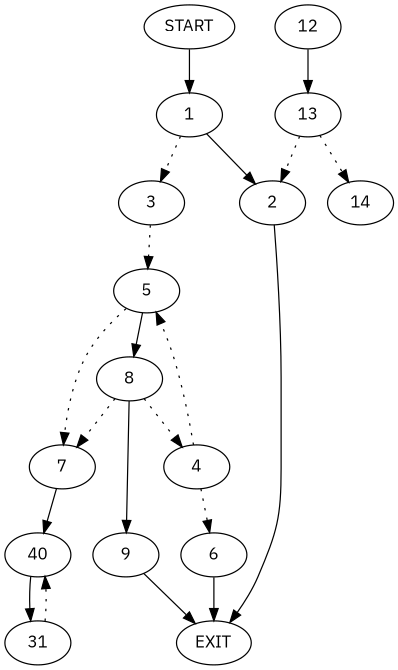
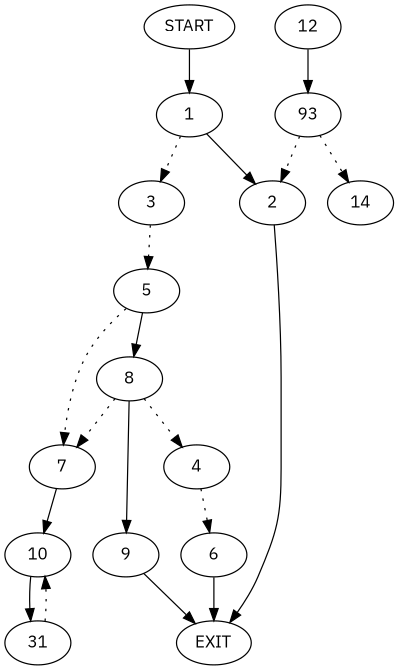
node "13": label "13" -> "93"
edge "4" -> "5": removed
node "40": label "40" -> "10"
